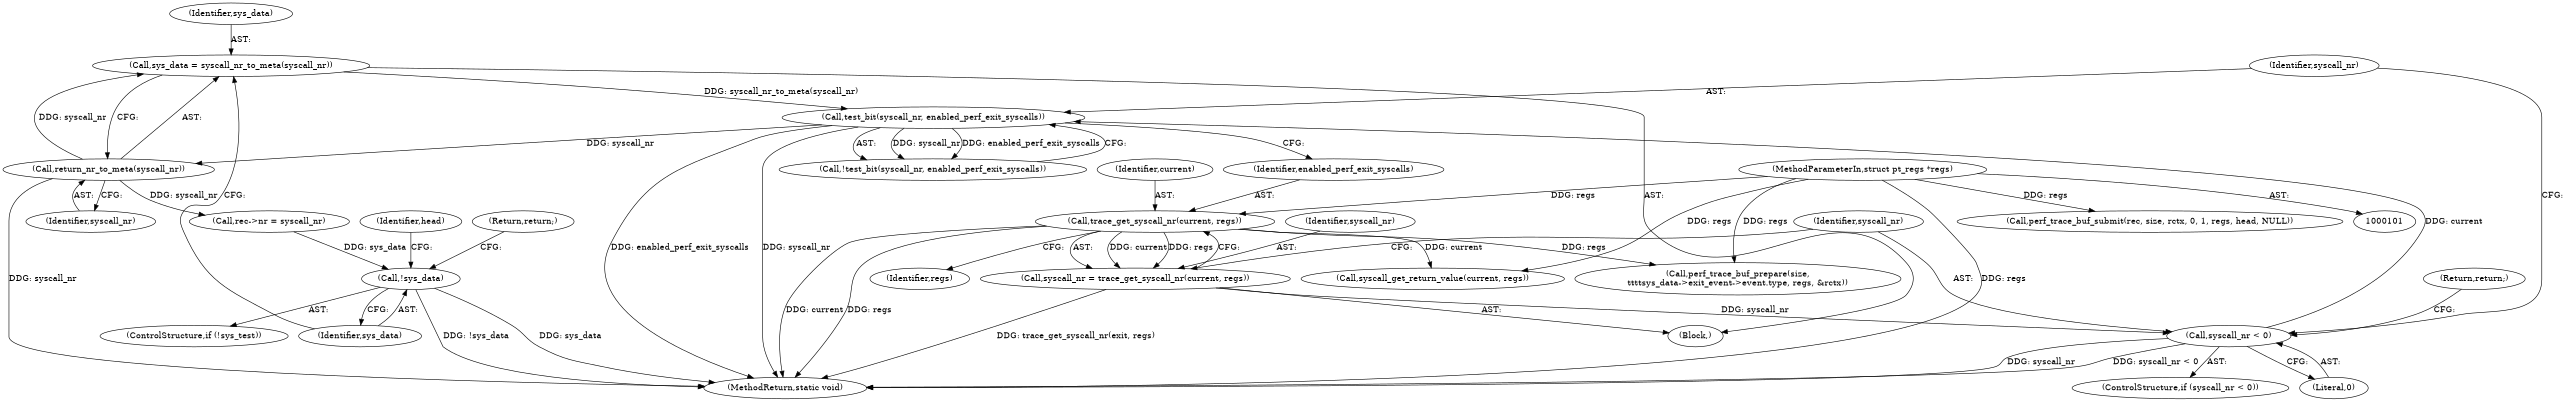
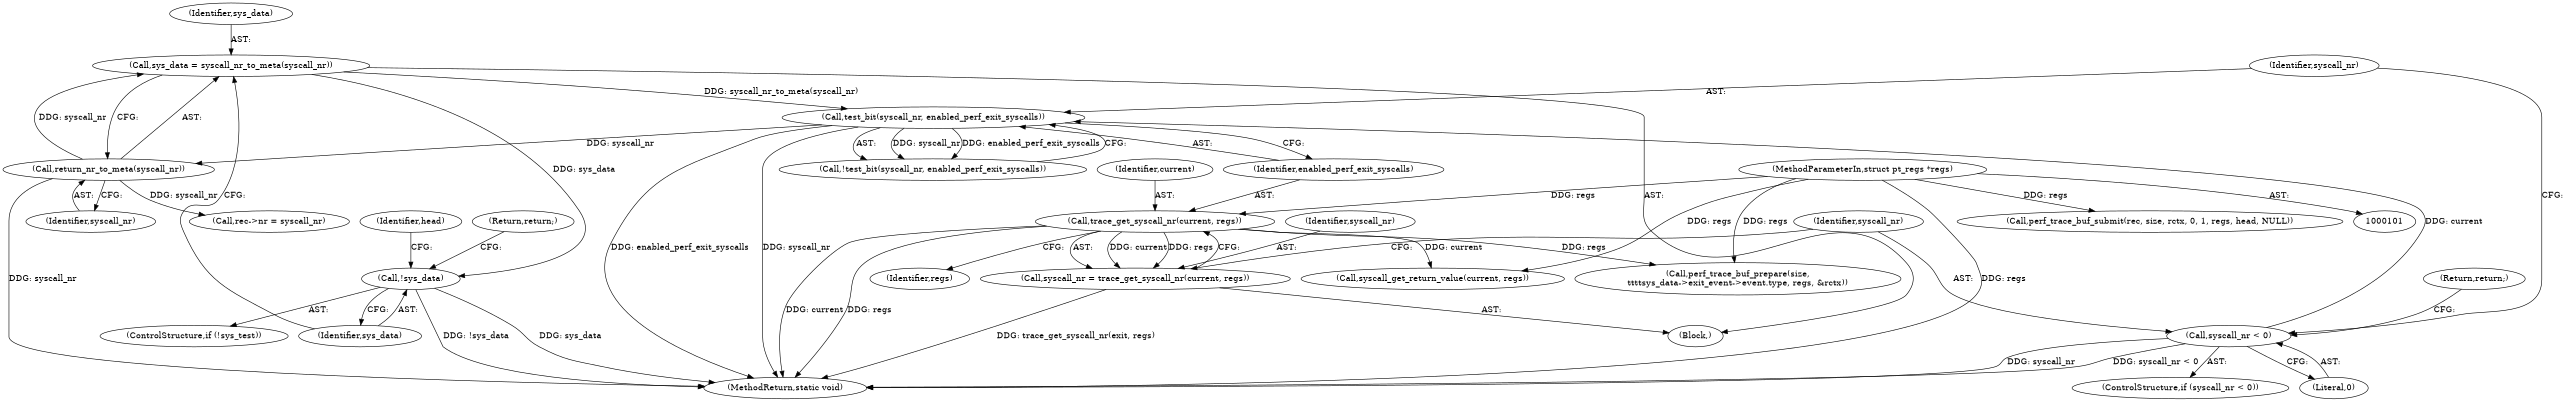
edge "(Identifier,enabled_perf_exit_syscalls)" -> "(Call,test_bit(syscall_nr, enabled_perf_exit_syscalls))": added, label "AST:"
edge "(Call,rec->nr = syscall_nr)" -> "(Call,!sys_data)": now "(Call,sys_data = syscall_nr_to_meta(syscall_nr))" -> "(Call,!sys_data)"
edge "(Call,syscall_nr = trace_get_syscall_nr(current, regs))" -> "(Call,syscall_nr < 0)": removed, label "DDG: syscall_nr"
